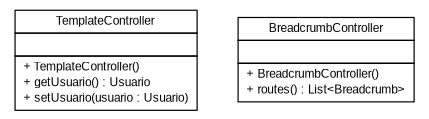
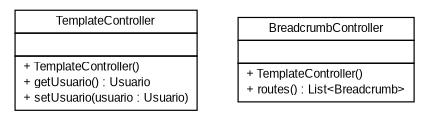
node "BreadcrumbController": text "+ BreadcrumbController()" -> "+ TemplateController()"
